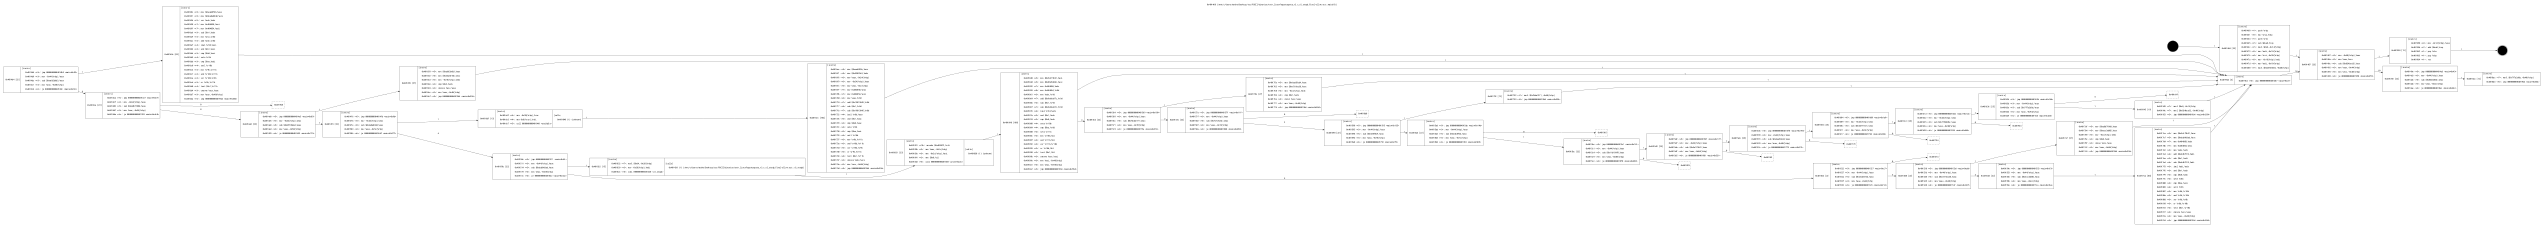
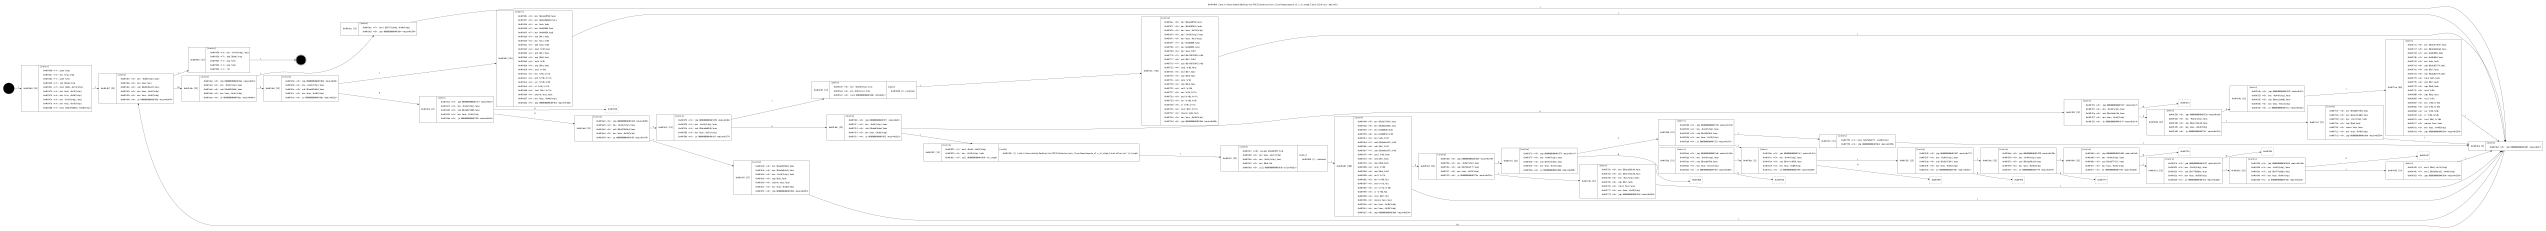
edge "0x4018ac [12]" -> "0x4019b4 [5]": added, label "1"
edge "0x40149e [22]" -> "0x4014b4 [22]": added, label "9"
edge "0x401590 [22]" -> "0x4015a6 [22]": now "0x401590 [22]" -> "0x4015bc [22]"
